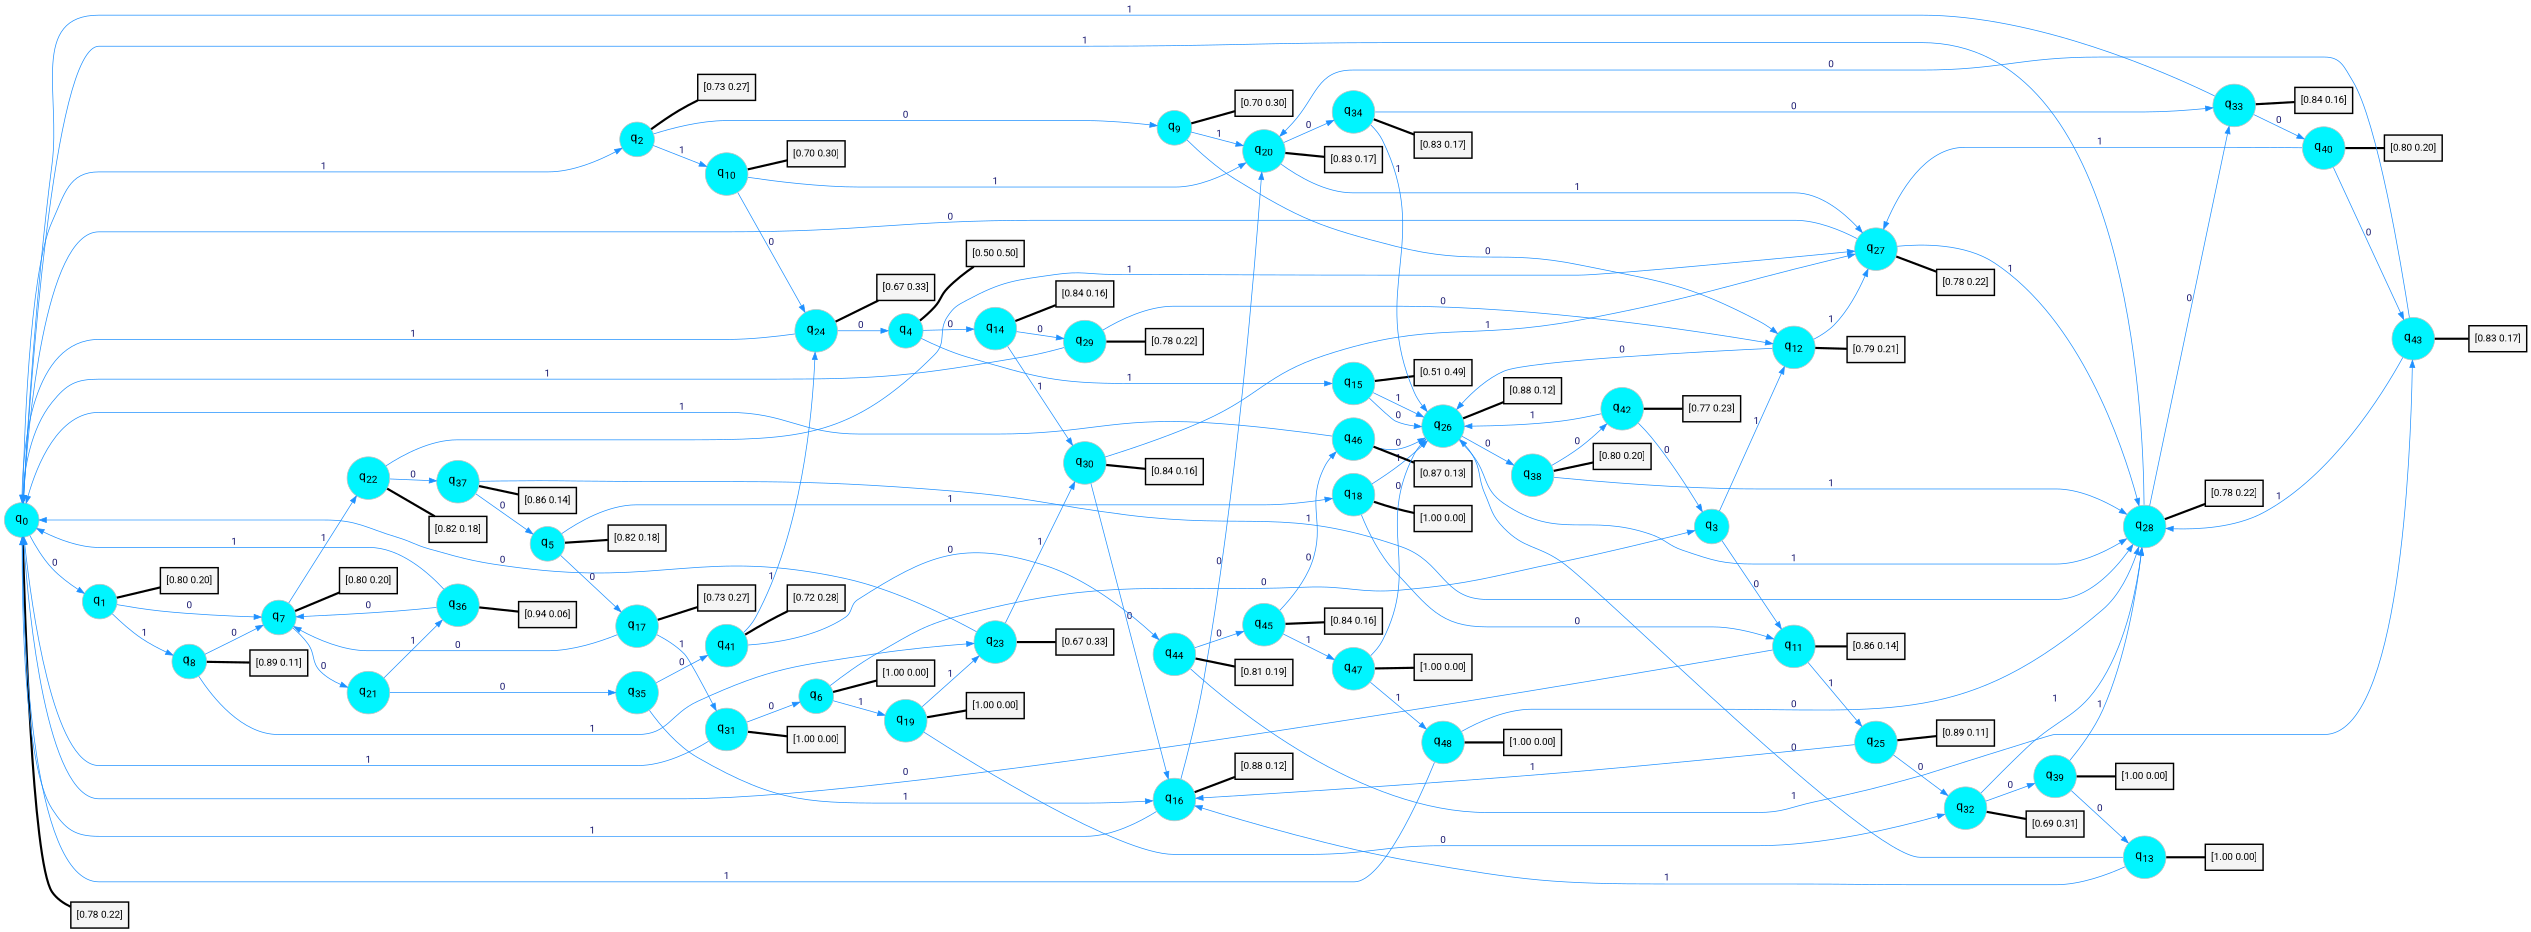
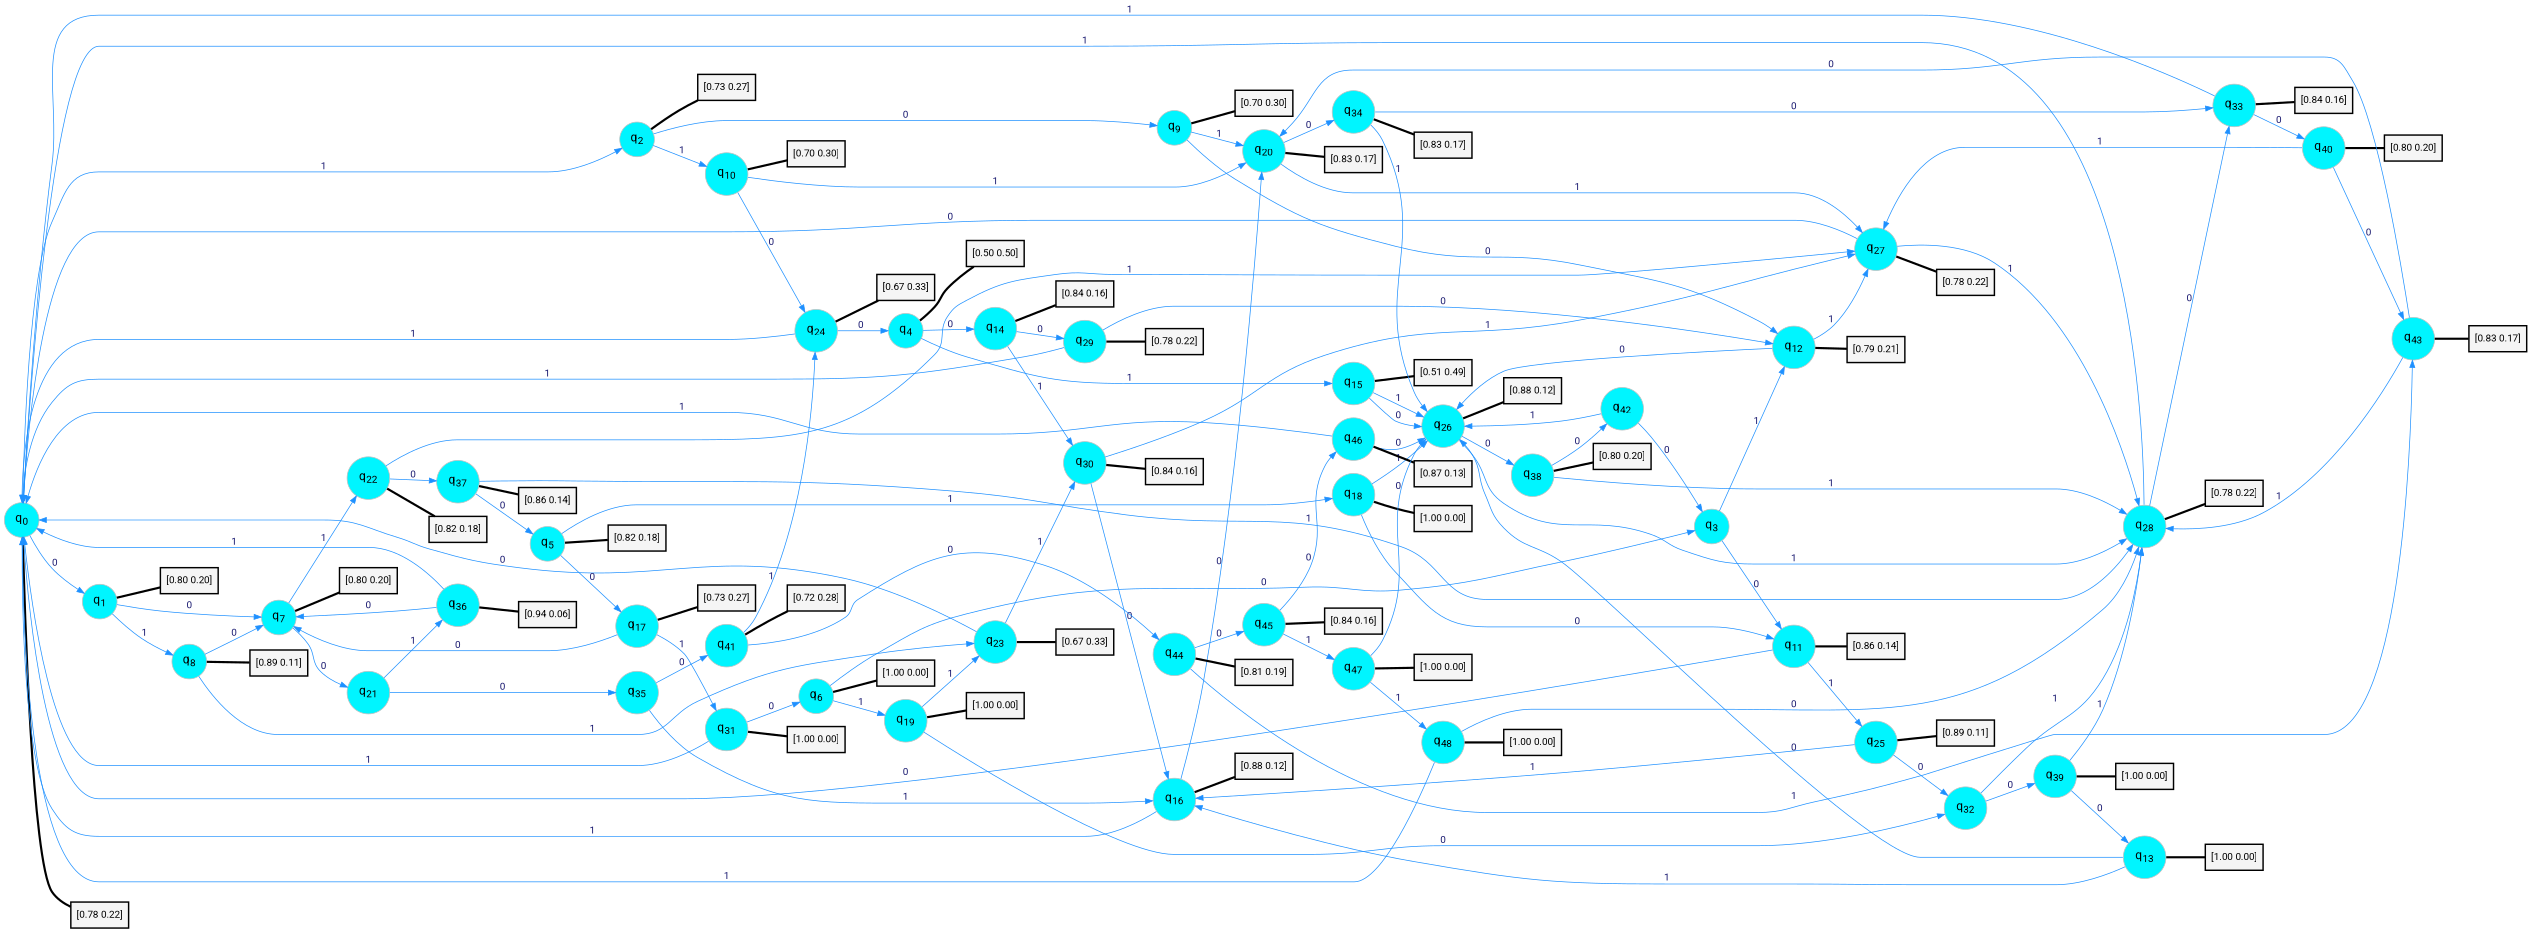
node "[0.77 0.23]": removed
node "[0.69 0.31]": removed
